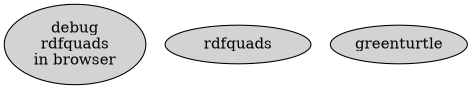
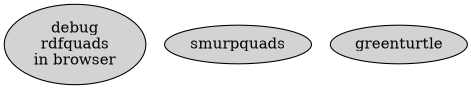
node "rdfquads": label "rdfquads" -> "smurpquads"
